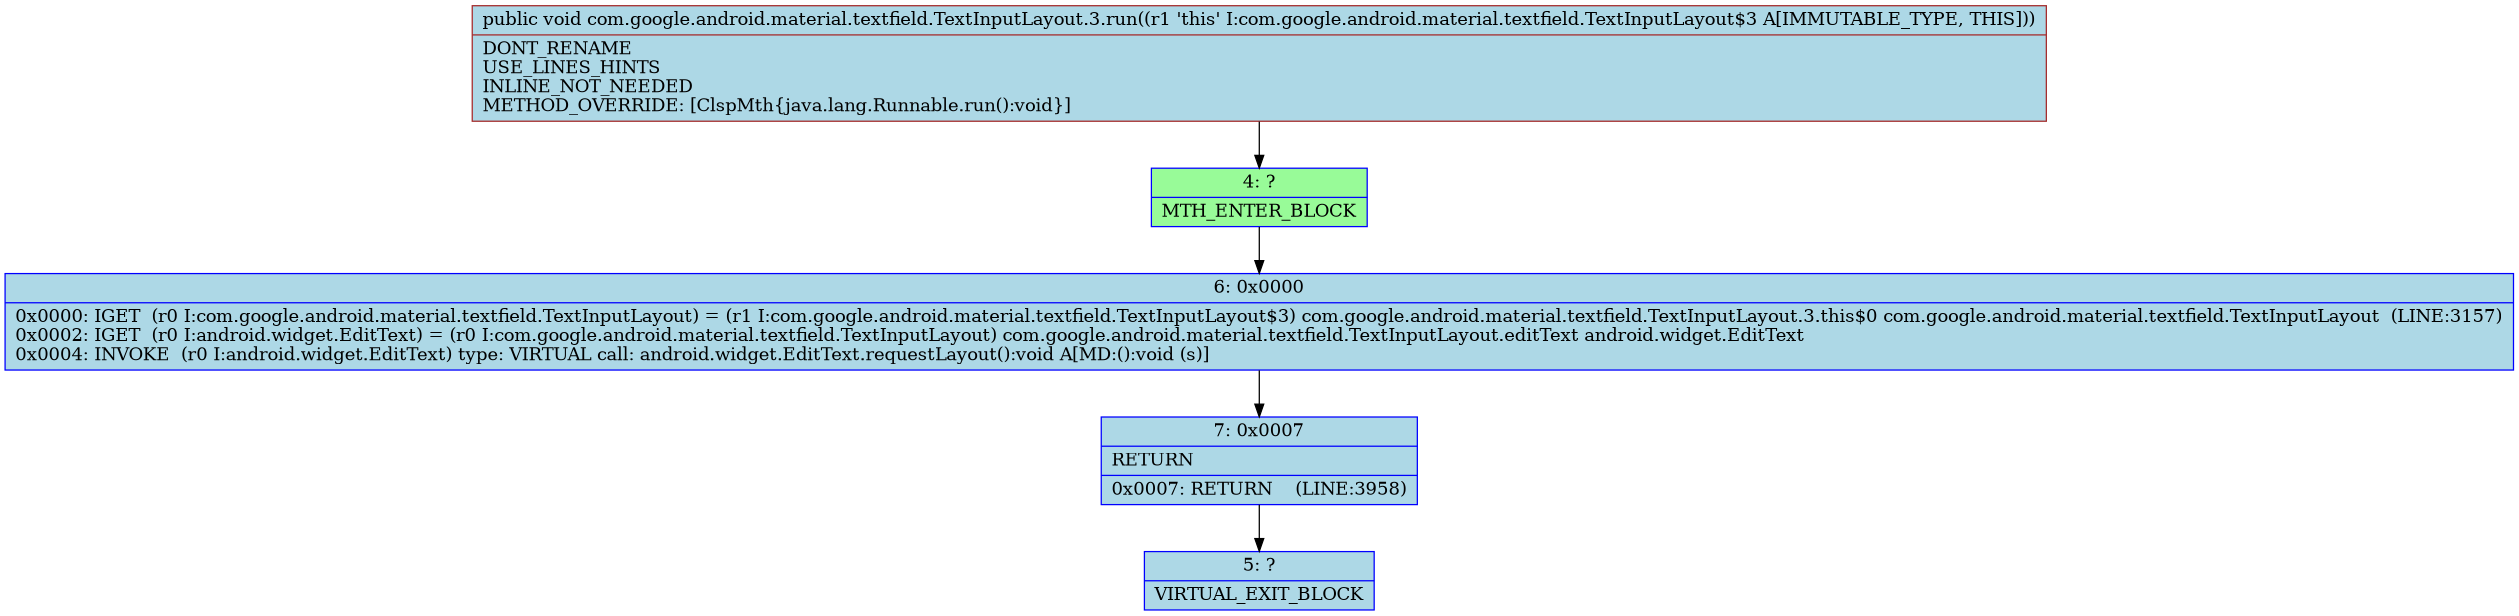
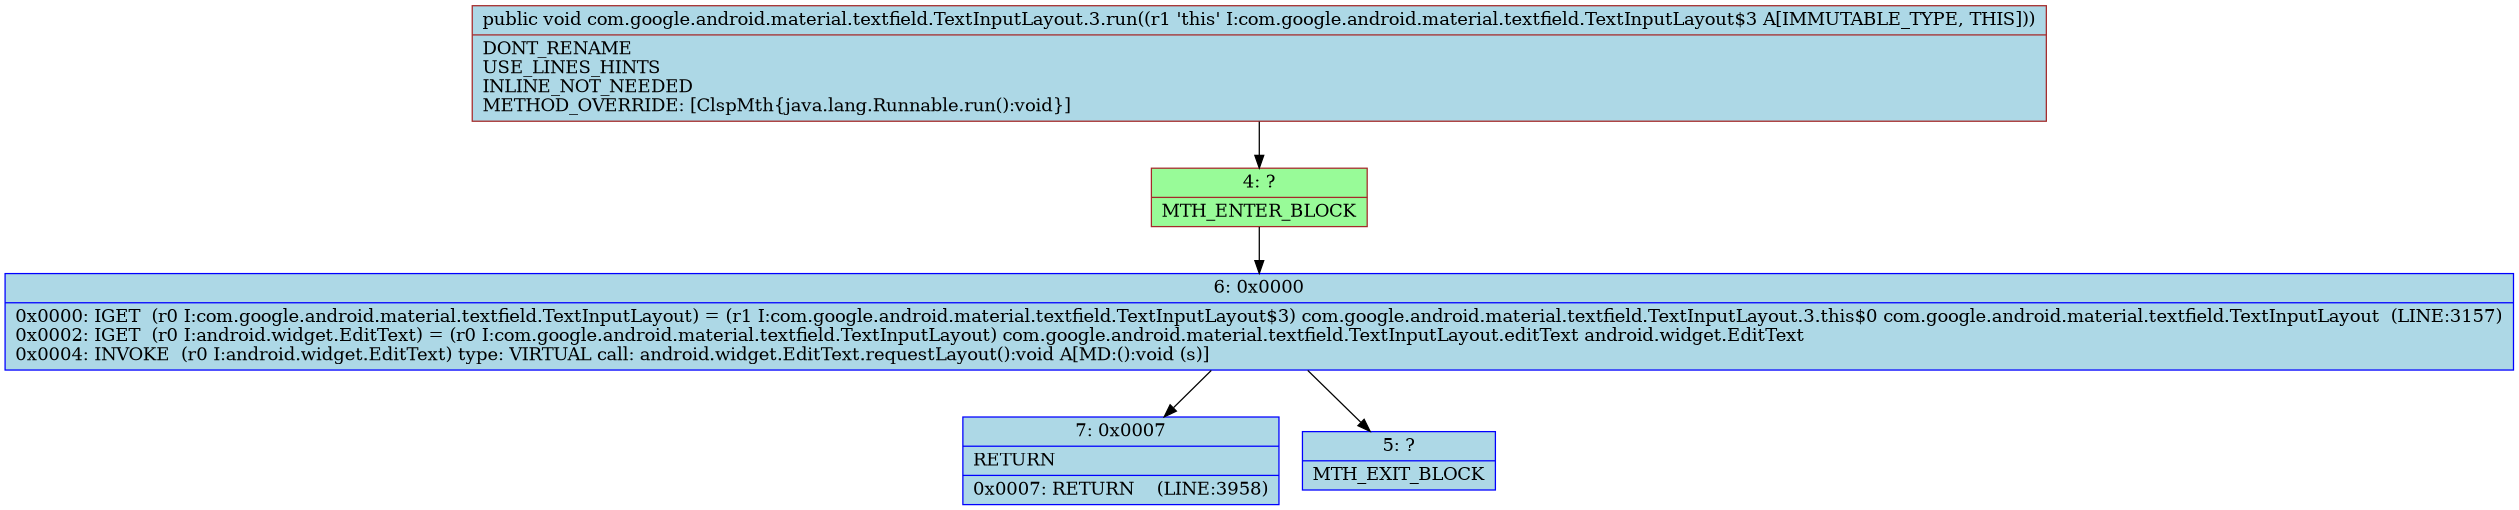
node "4: ?": color blue -> brown
edge "7: 0x0007" -> "5: ?": now "6: 0x0000" -> "5: ?"
node "5: ?": text "VIRTUAL_EXIT_BLOCK" -> "MTH_EXIT_BLOCK"
